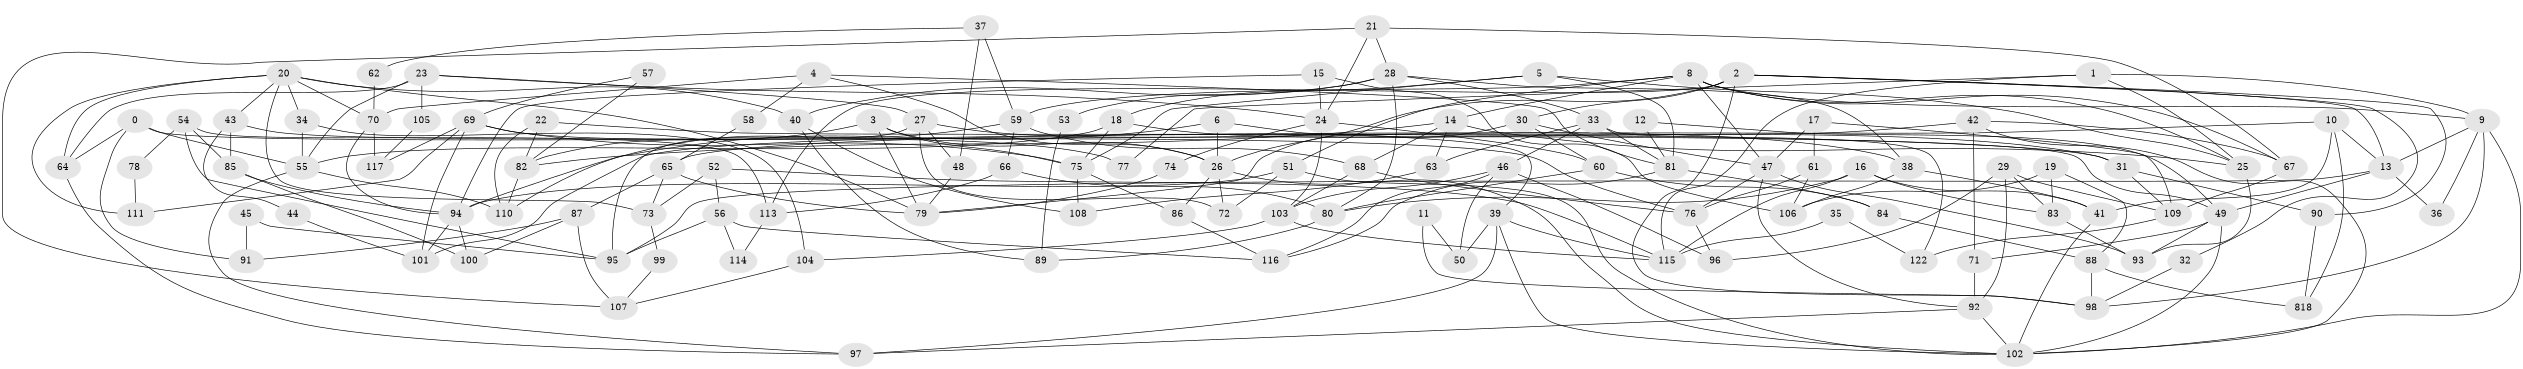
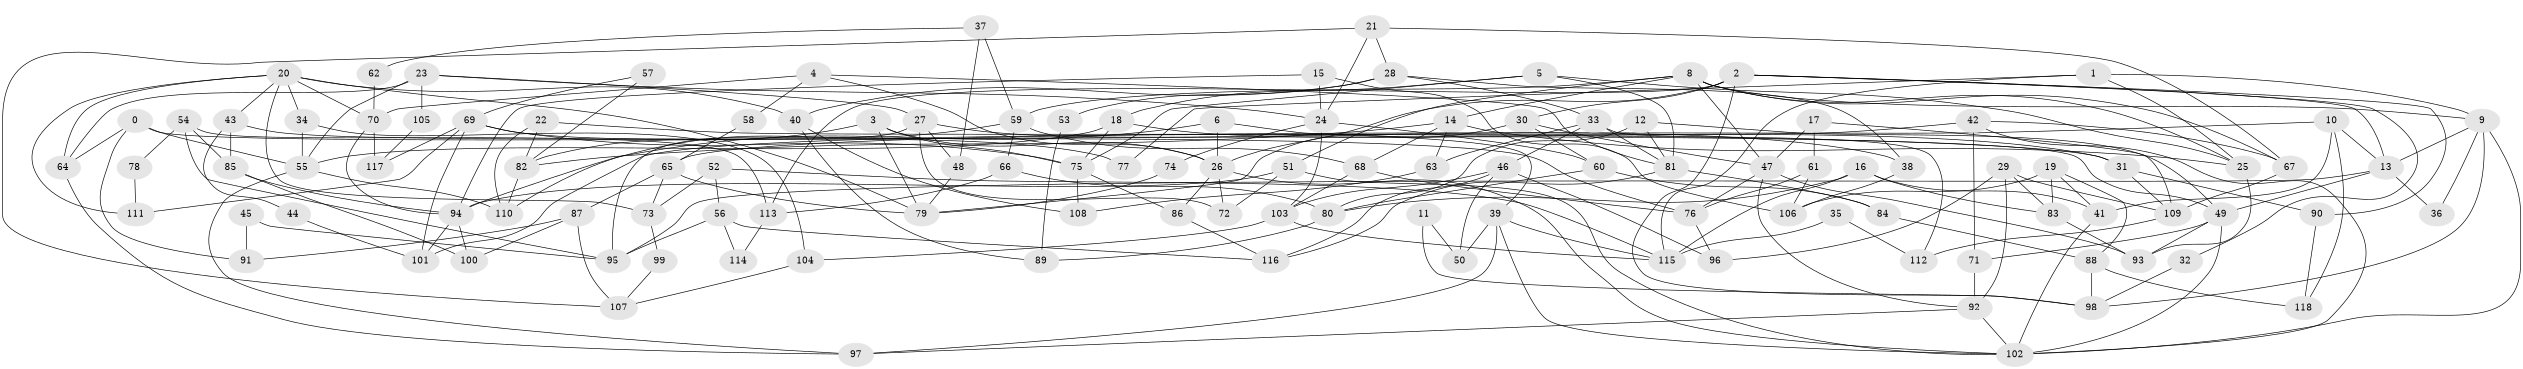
edge "28" -- "80": now "12" -- "80"
edge "38" -- "41": now "19" -- "41"
node "122": label "122" -> "112"
node "818": label "818" -> "118"
